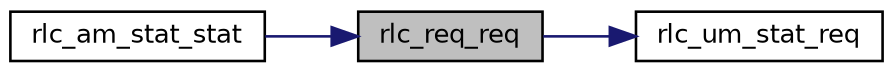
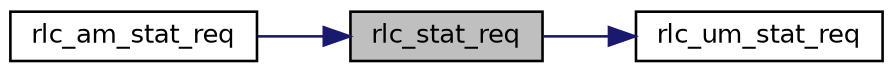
node "rlc_am_stat_stat": label "rlc_am_stat_stat" -> "rlc_am_stat_req"
node "rlc_req_req": label "rlc_req_req" -> "rlc_stat_req"
